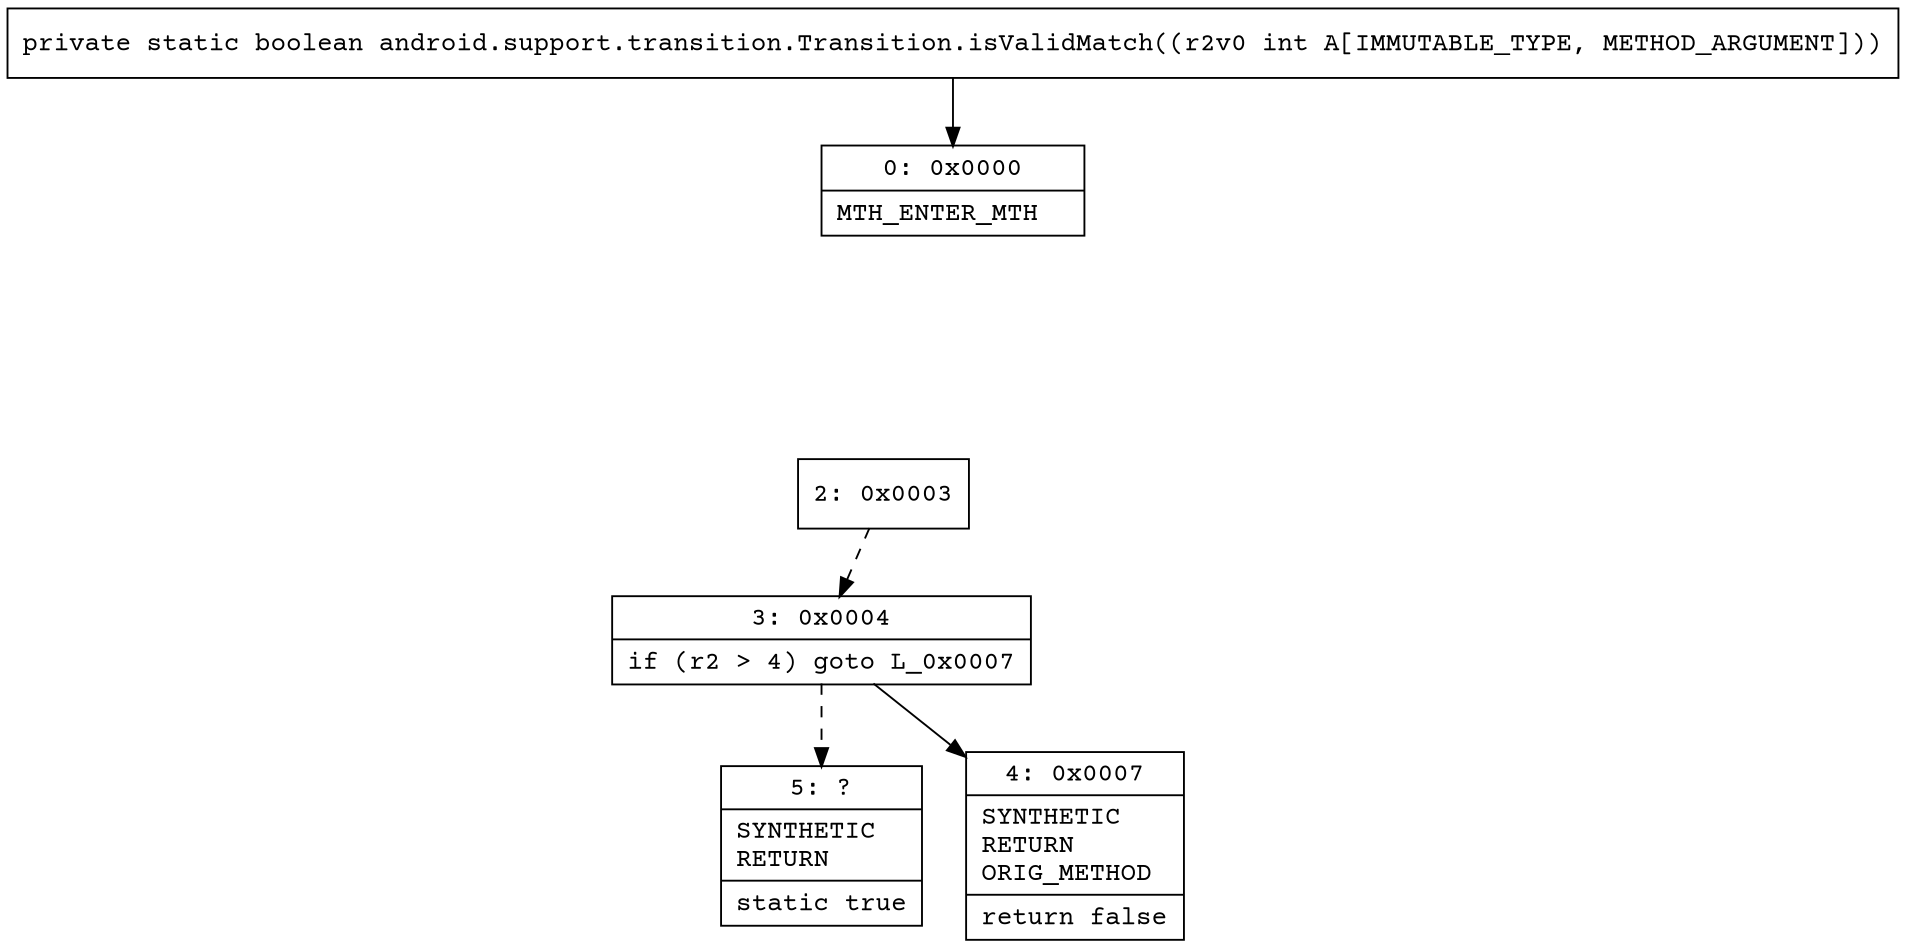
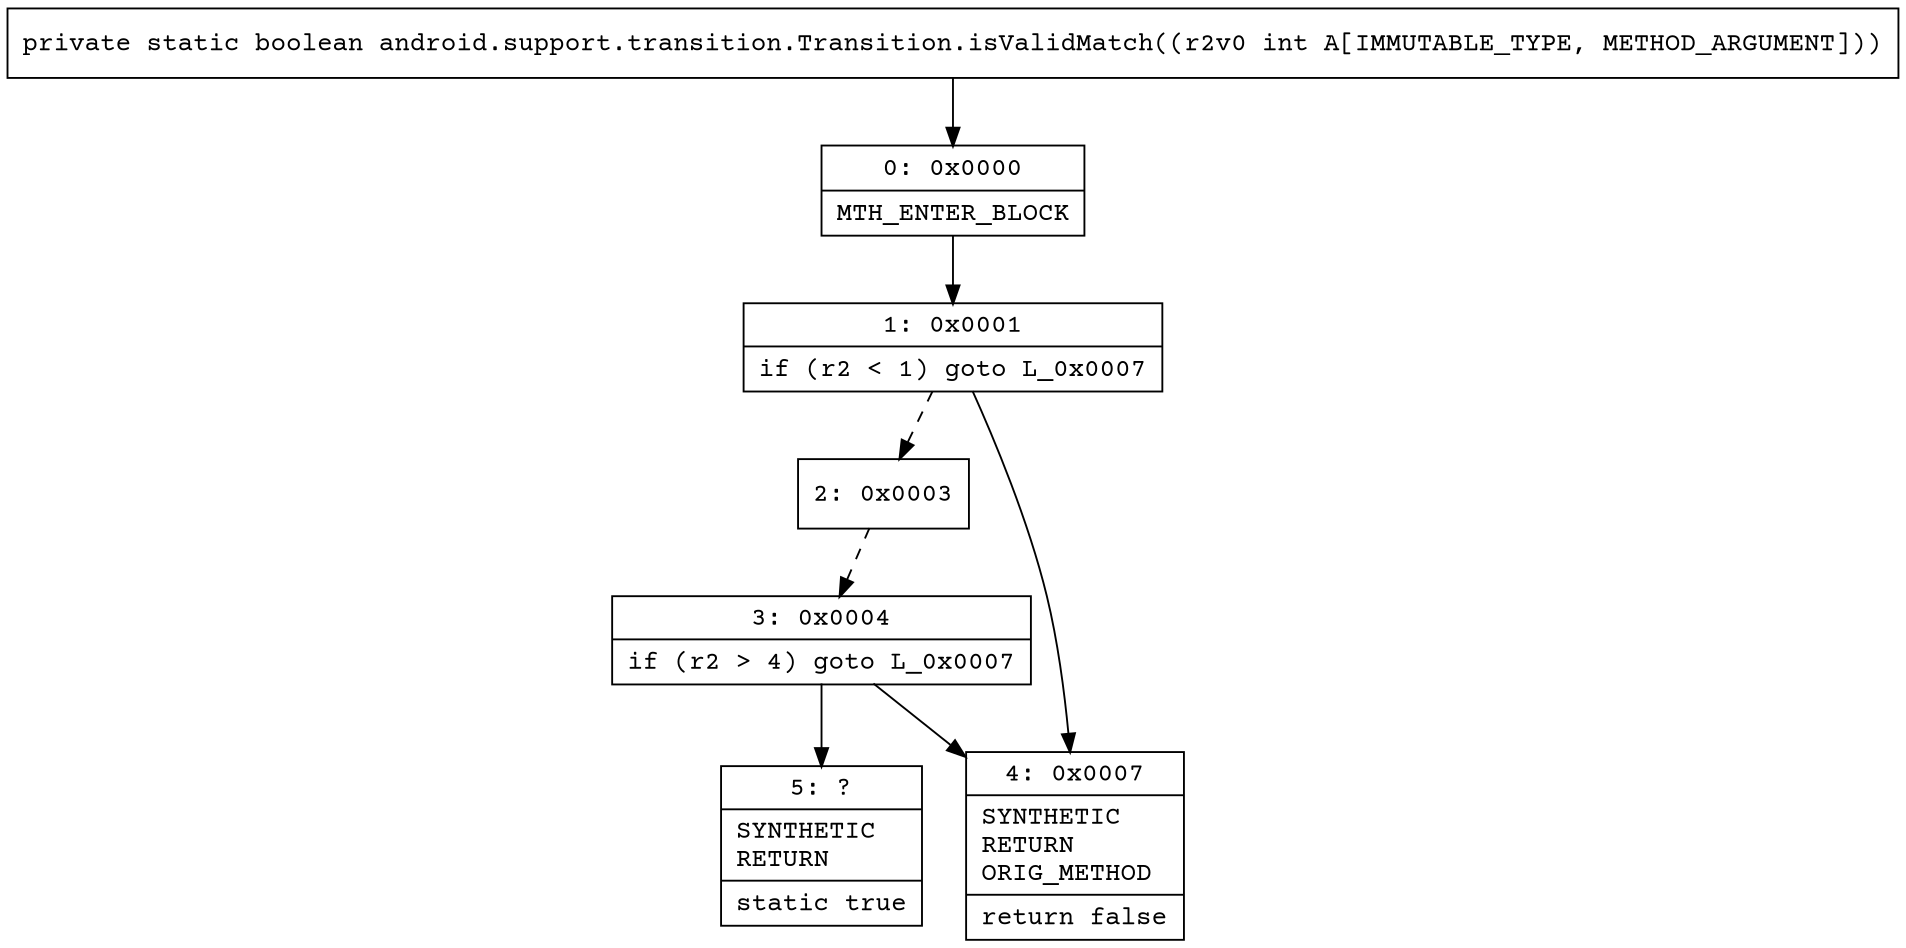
node "0: 0x0000": text "MTH_ENTER_MTH" -> "MTH_ENTER_BLOCK"
node "1: 0x0001": added
edge "3: 0x0004" -> "5: ?": style dashed -> solid
